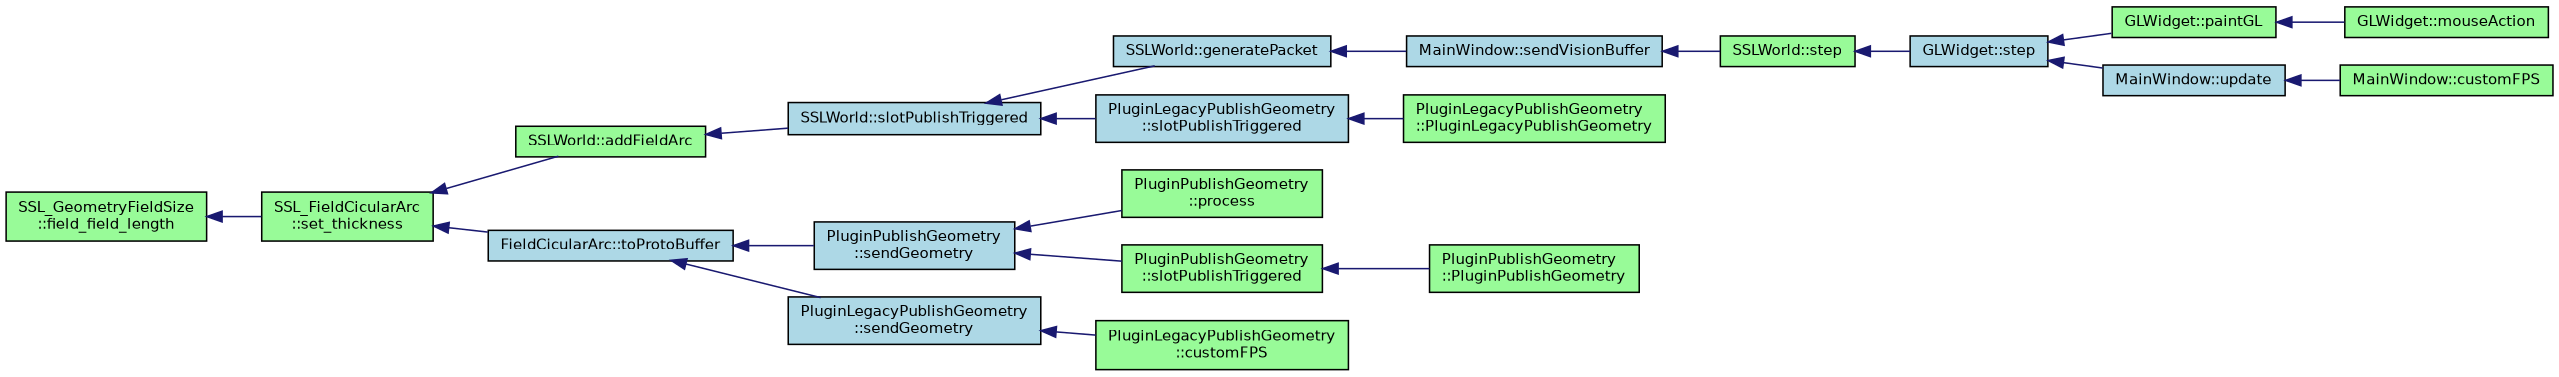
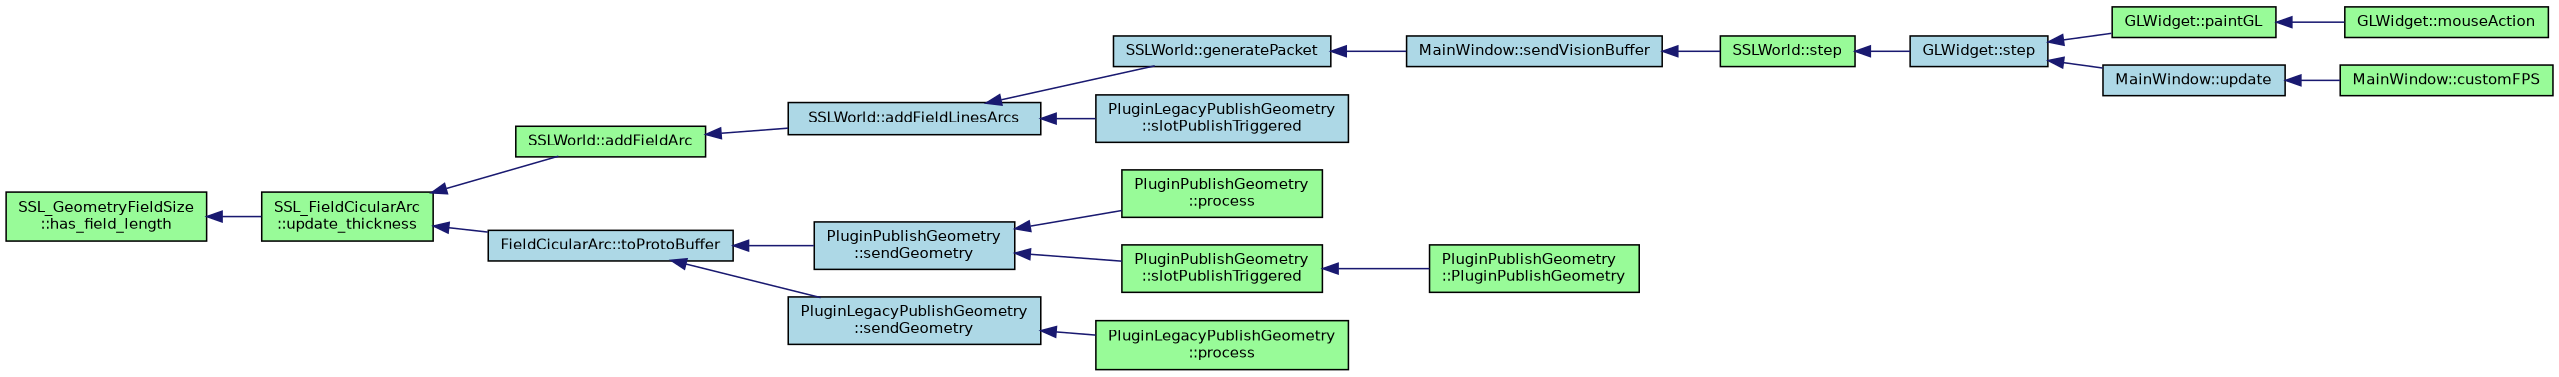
node "SSLWorld::slotPublishTriggered": label "SSLWorld::slotPublishTriggered" -> "SSLWorld::addFieldLinesArcs"
node "PluginLegacyPublishGeometry ::PluginLegacyPublishGeometry": removed
node "SSL_GeometryFieldSize ::field_field_length": label "SSL_GeometryFieldSize ::field_field_length" -> "SSL_GeometryFieldSize ::has_field_length"
node "SSL_FieldCicularArc ::set_thickness": label "SSL_FieldCicularArc ::set_thickness" -> "SSL_FieldCicularArc ::update_thickness"
node "PluginLegacyPublishGeometry ::customFPS": label "PluginLegacyPublishGeometry ::customFPS" -> "PluginLegacyPublishGeometry ::process"
